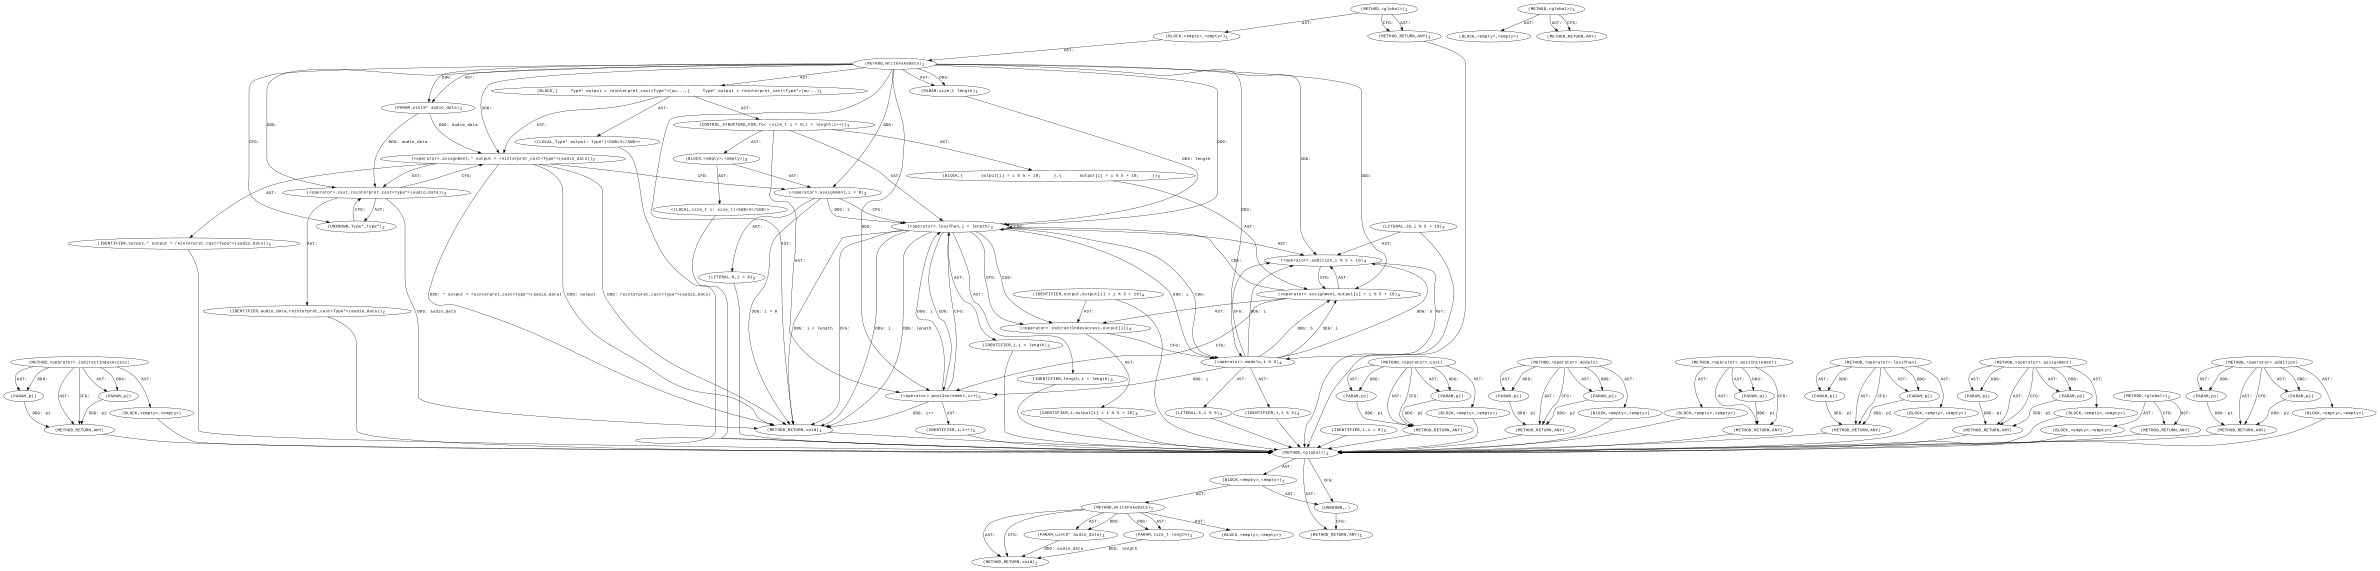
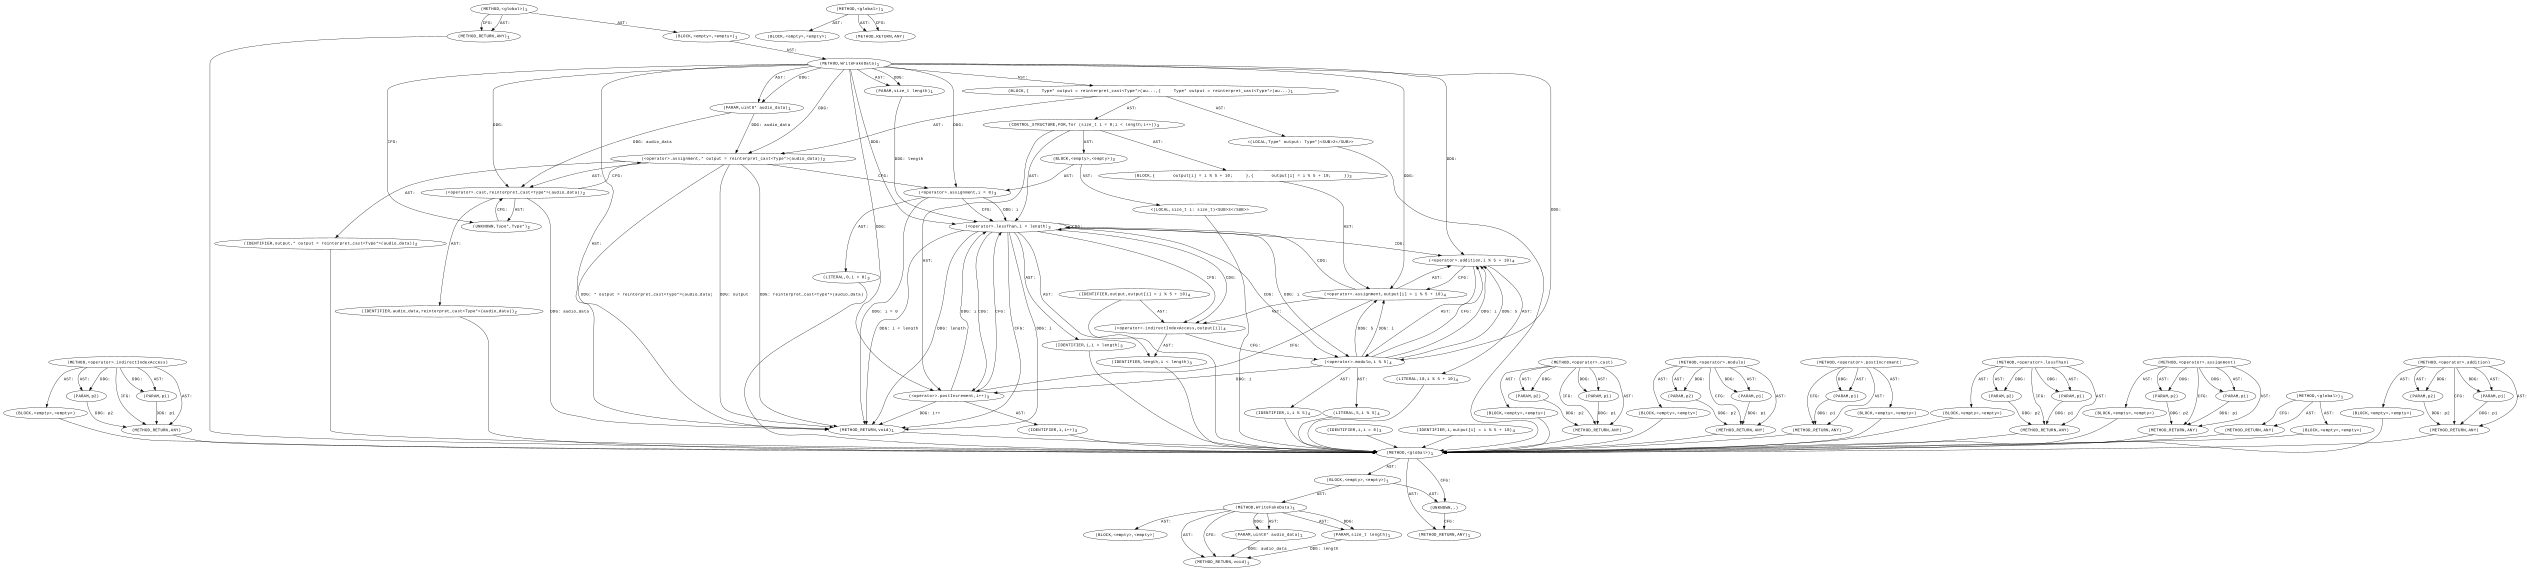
edge "(LITERAL,10,i % 5 + 10)" -> "(<operator>.addition,i % 5 + 10)": reversed
edge "(<operator>.lessThan,i < length)" -> "(<operator>.addition,i % 5 + 10)": label "AST: " -> "CDG: "
edge "(<operator>.indirectIndexAccess,output[i])" -> "(IDENTIFIER,i,output[i] = i % 5 + 10)": now "(<operator>.indirectIndexAccess,output[i])" -> "(IDENTIFIER,length,i < length)"
